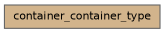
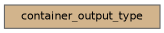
node "container_container_type": label "container_container_type" -> "container_output_type"
